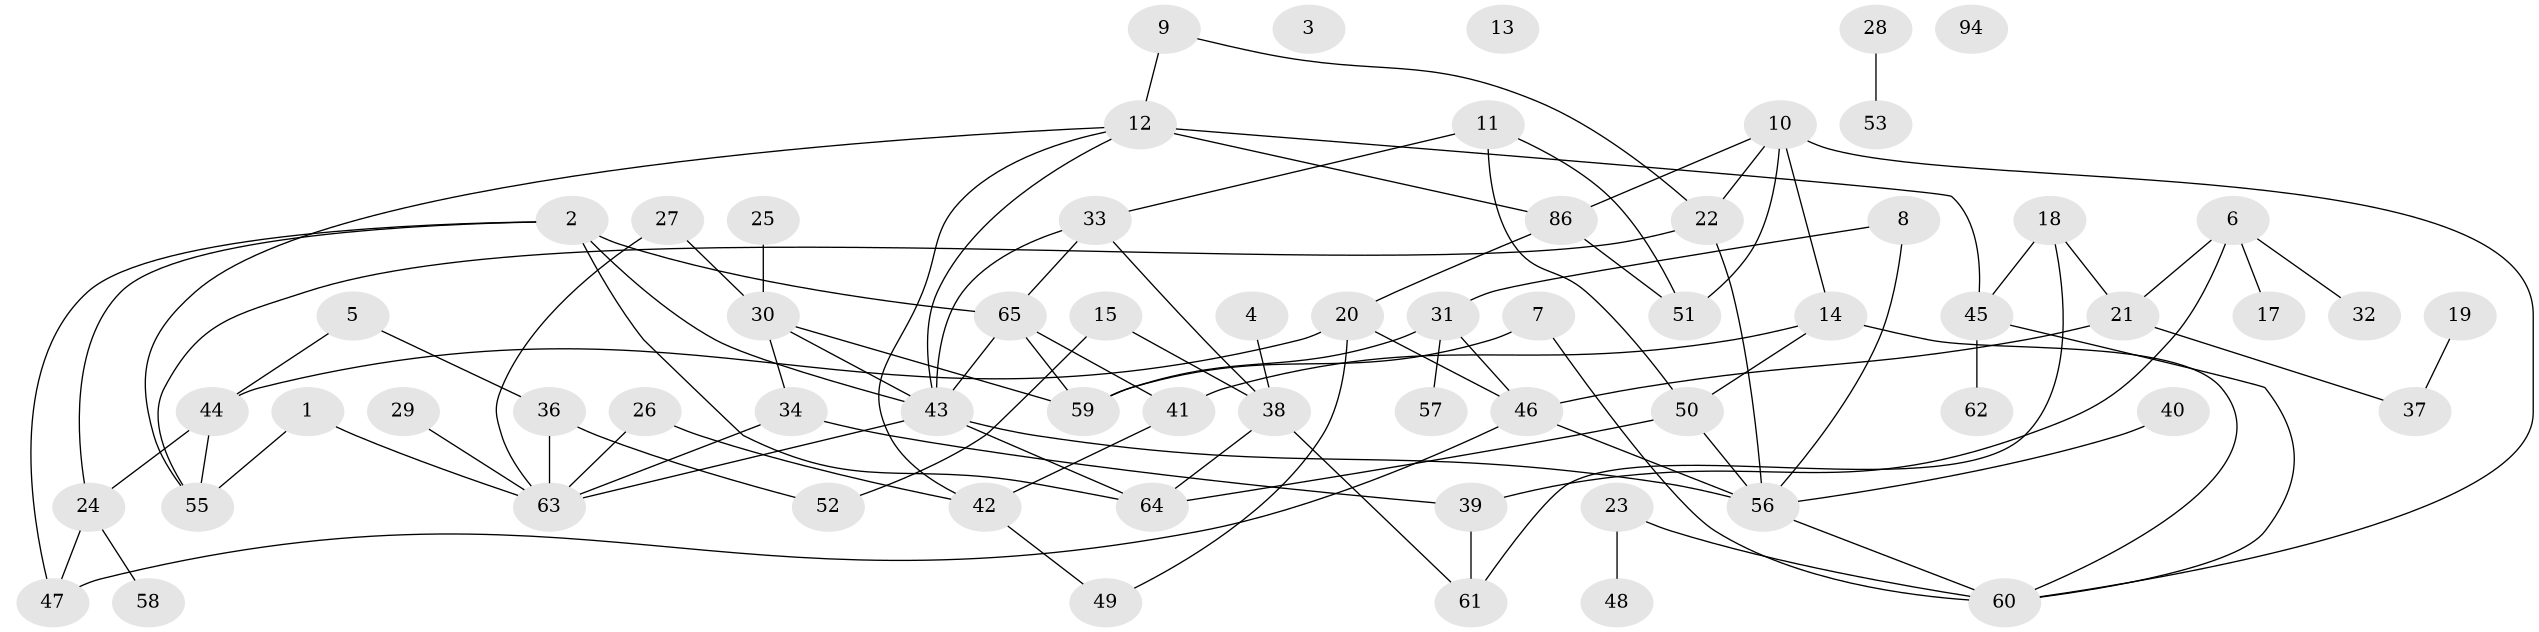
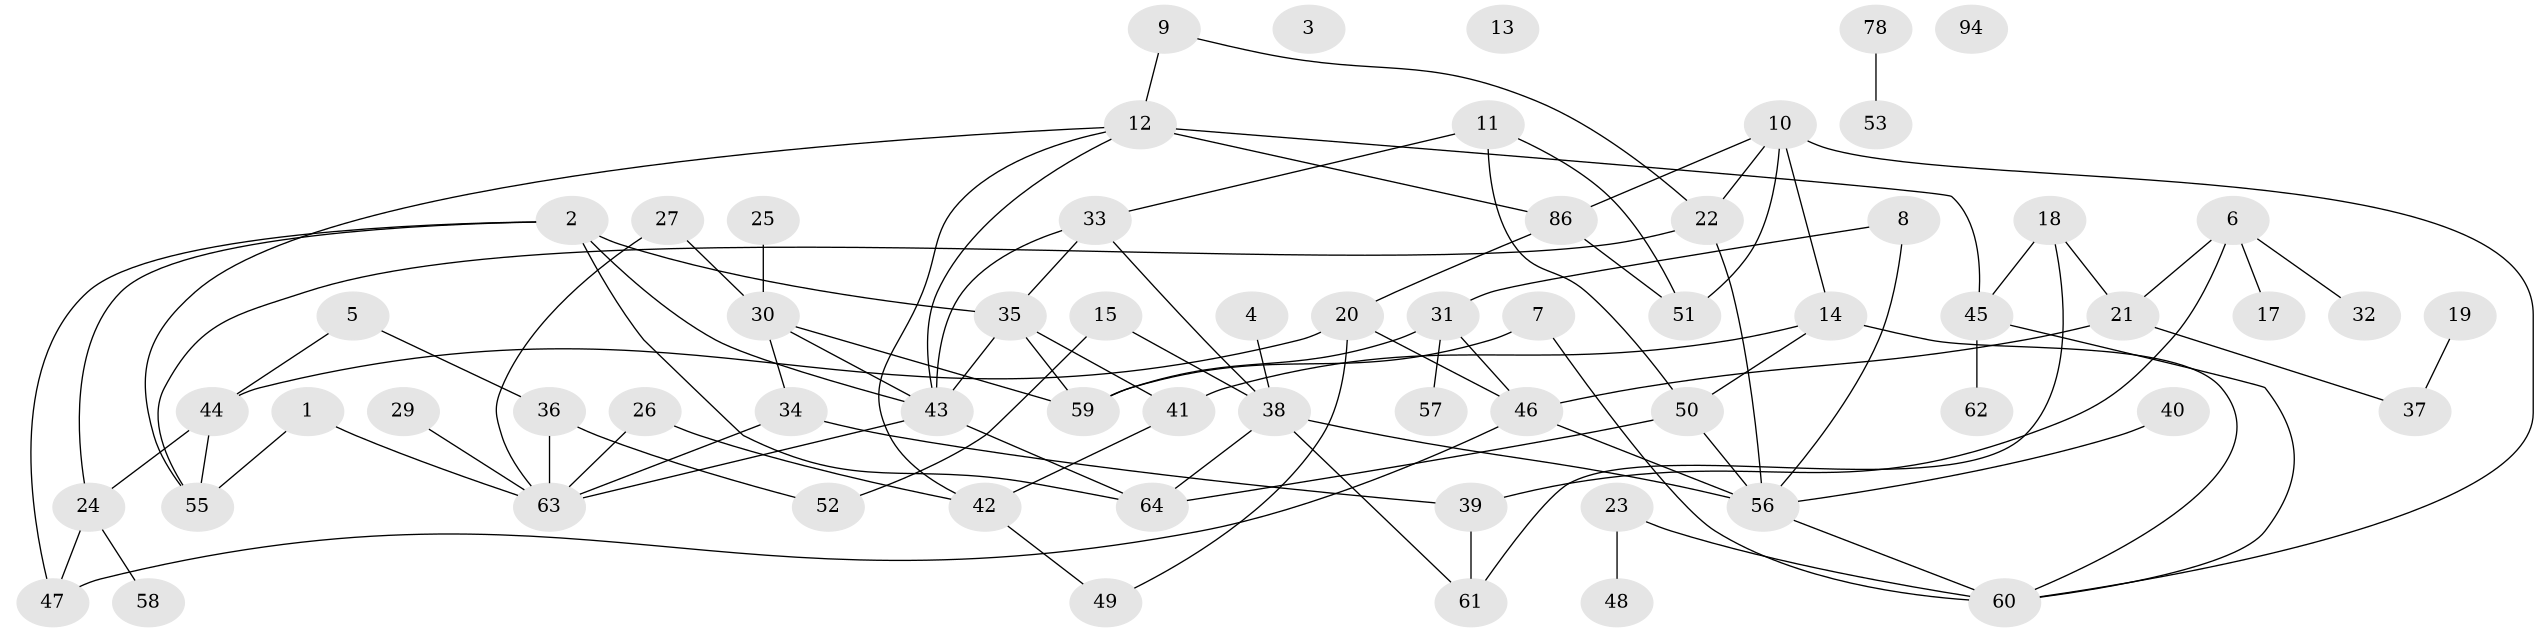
node "28": label "28" -> "78"
node "65": label "65" -> "35"
edge "43" -- "56": now "38" -- "56"
